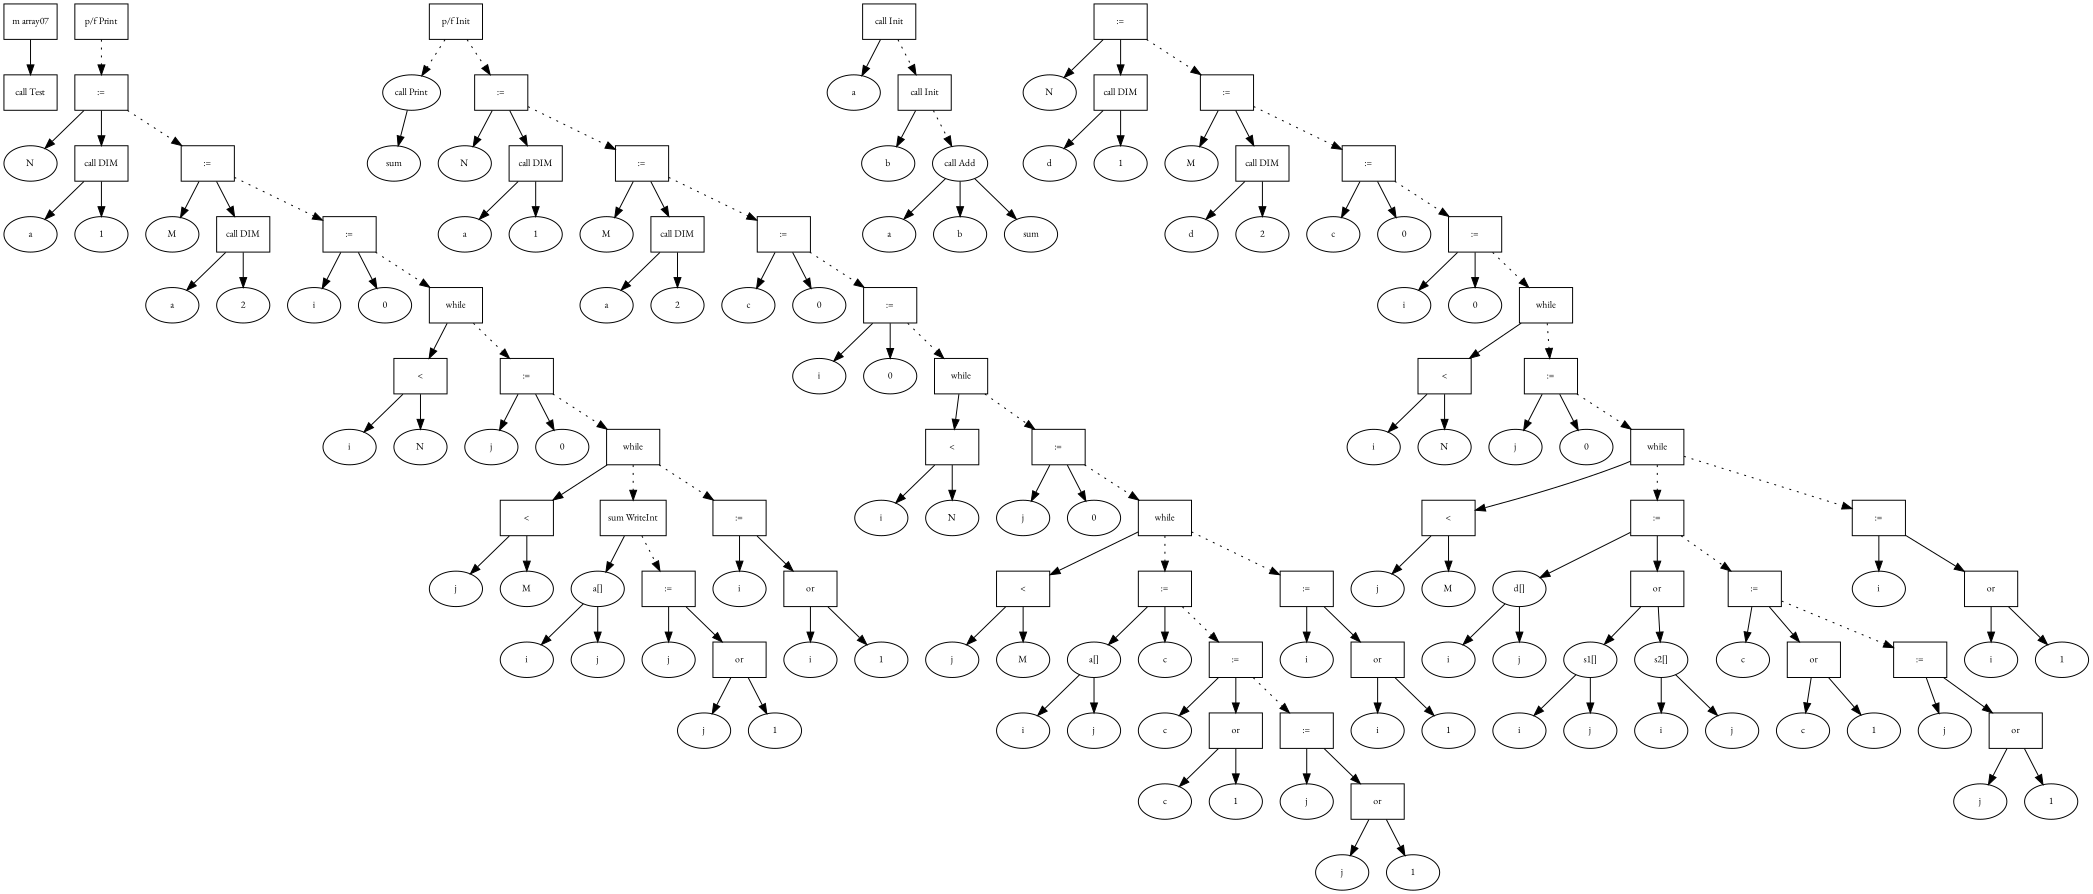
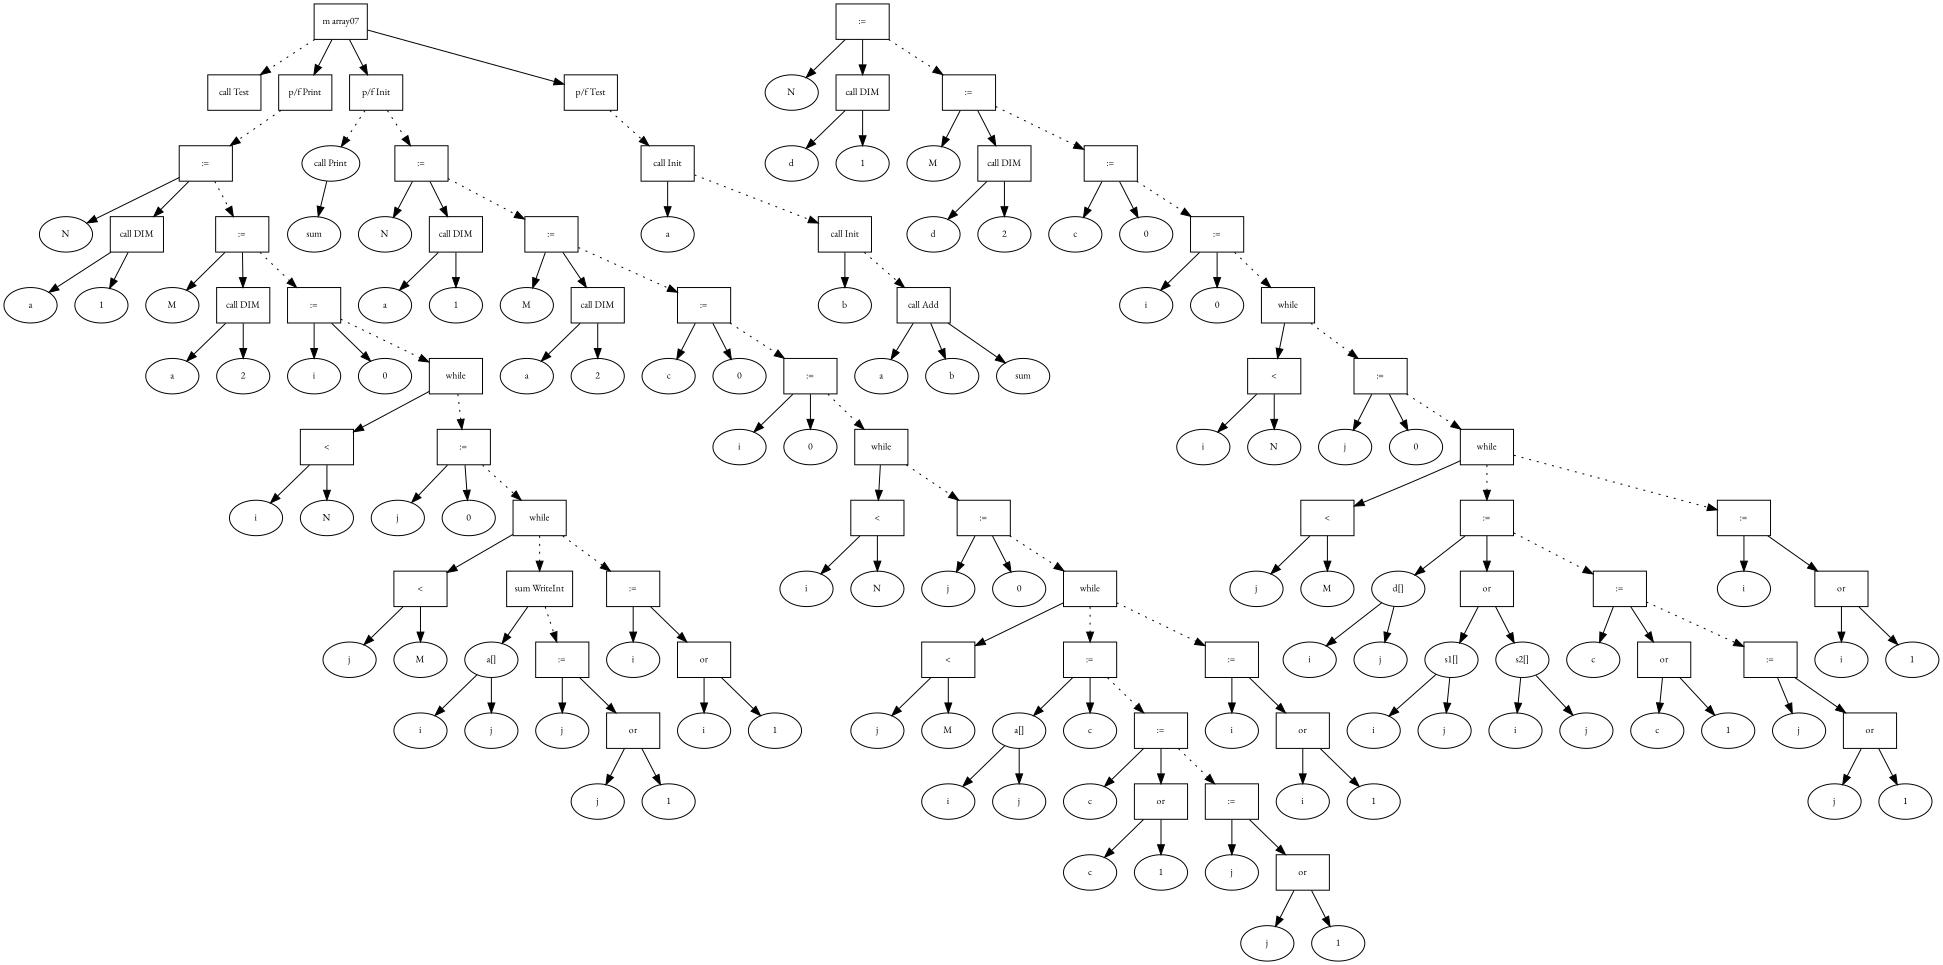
edge "m array07" -> "call Test": style solid -> dotted
edge "m array07" -> "p/f Print": added
edge "m array07" -> "p/f Init": added
node "p/f Test": added
node "call Add": shape ellipse -> box
